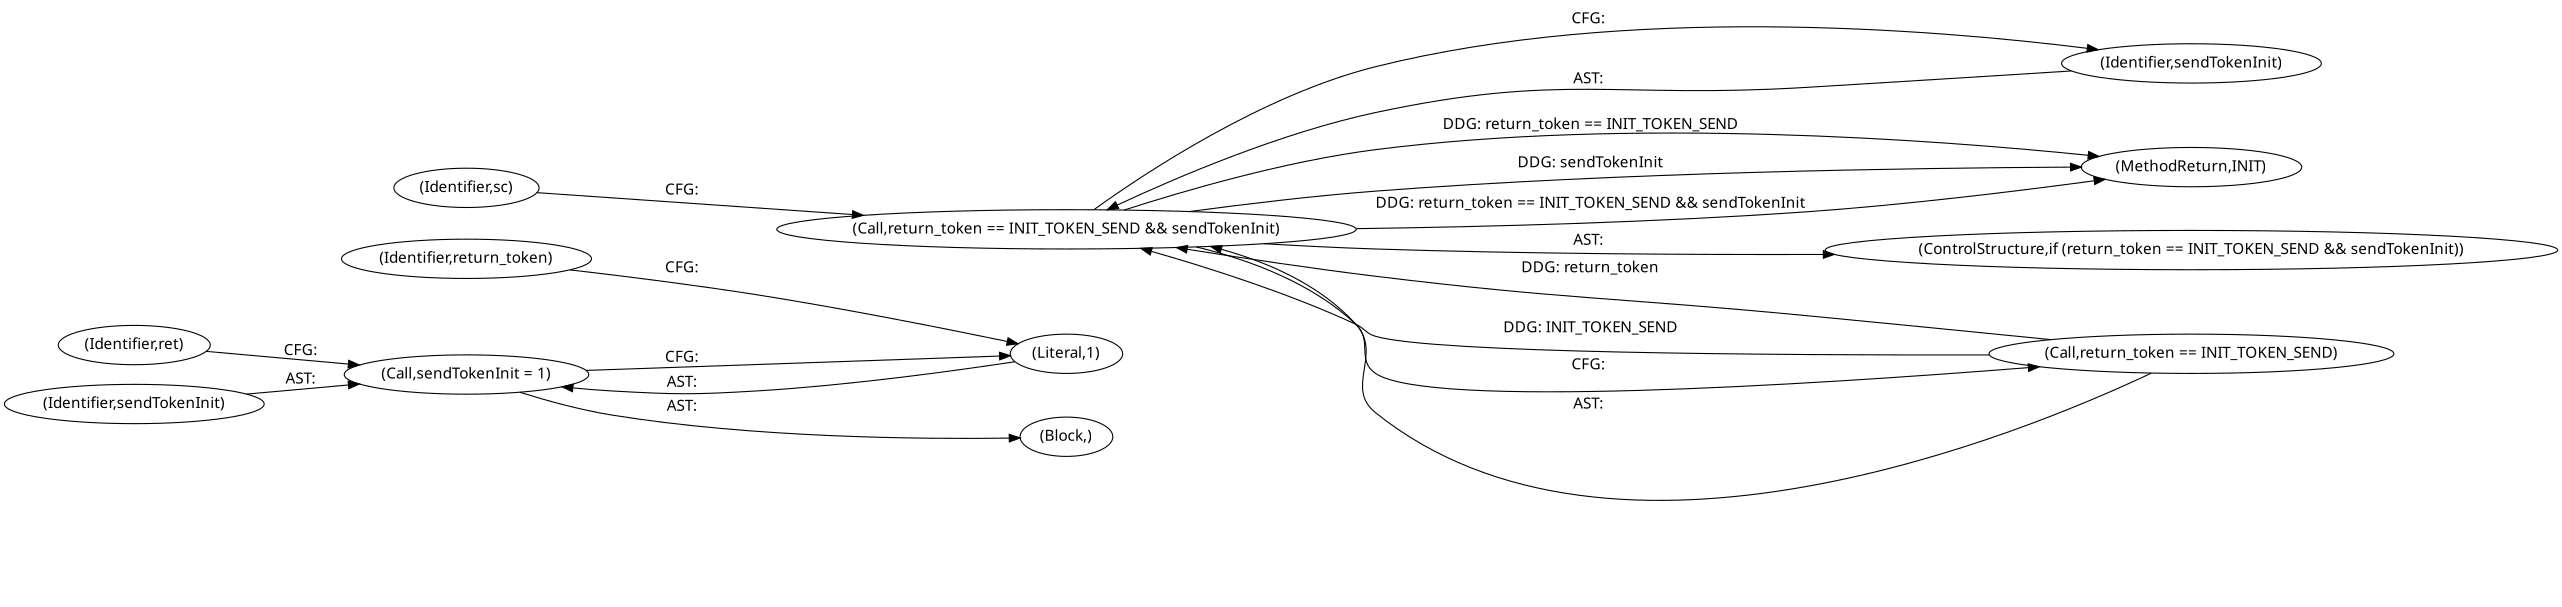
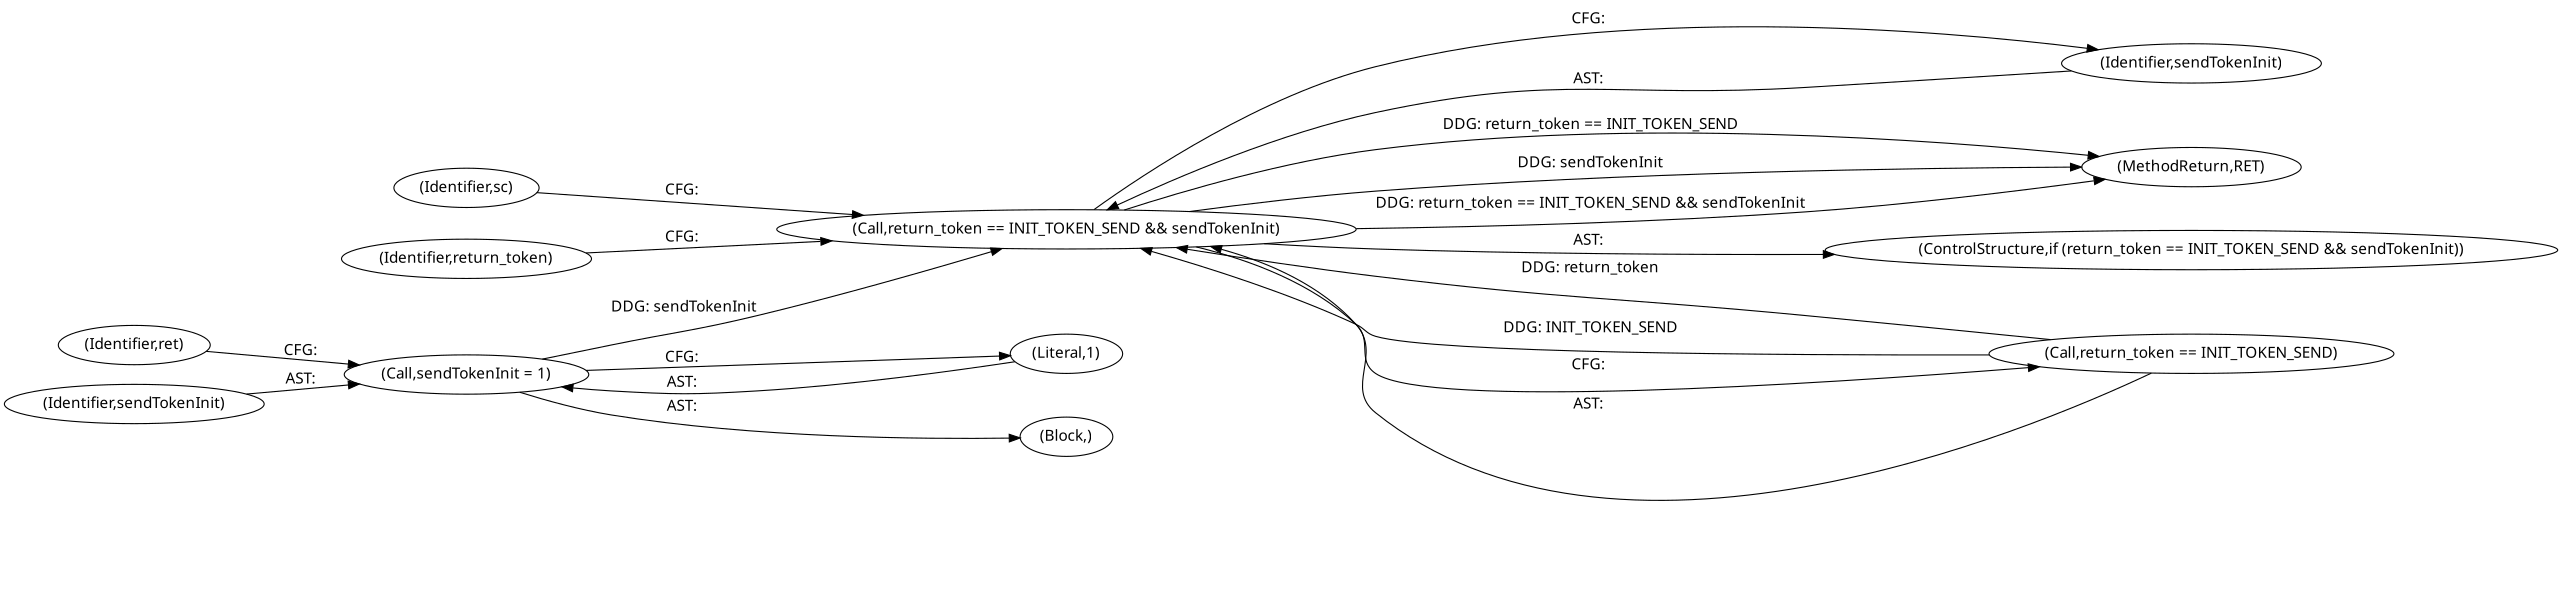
node "(MethodReturn,INIT)": label "(MethodReturn,INIT)" -> "(MethodReturn,RET)"
edge "(Identifier,return_token)" -> "(Literal,1)": now "(Identifier,return_token)" -> "(Call,return_token == INIT_TOKEN_SEND && sendTokenInit)"
edge "(Call,sendTokenInit = 1)" -> "(Call,return_token == INIT_TOKEN_SEND && sendTokenInit)": added, label "DDG: sendTokenInit"
